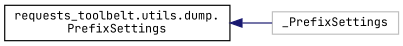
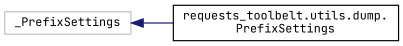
edge "_PrefixSettings" -> "requests_toolbelt.utils.dump. PrefixSettings": reversed
